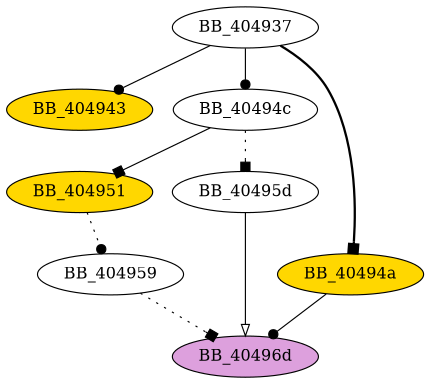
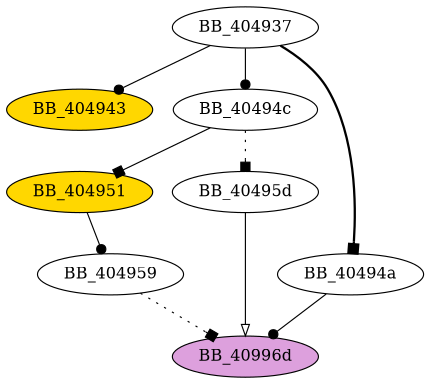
edge "BB_404951" -> "BB_404959": style dotted -> solid
node "BB_40494a": fillcolor gold -> white
node "BB_40496d": label "BB_40496d" -> "BB_40996d"
